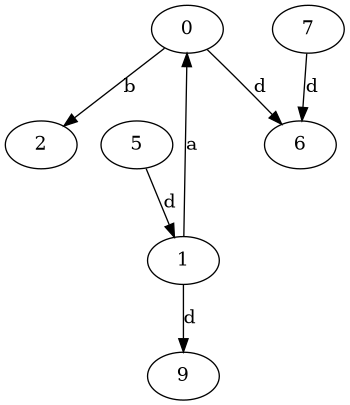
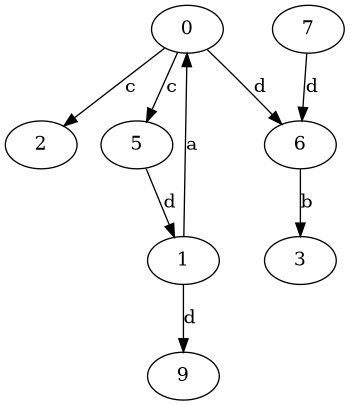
edge "0" -> "5": added, label "c"
edge "0" -> "2": label "b" -> "c"
node "3": added
